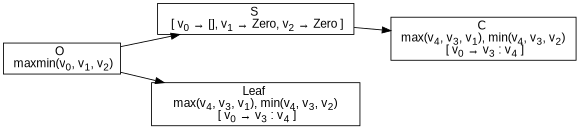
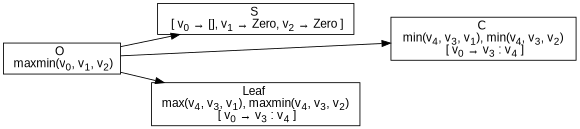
edge "S" -> "C": now "O" -> "C"
node "C": text "max(v" -> "min(v"
node "Leaf": text "), min(v" -> "), maxmin(v"
